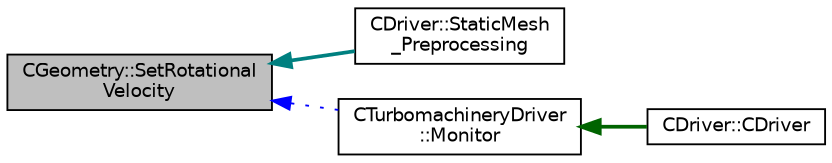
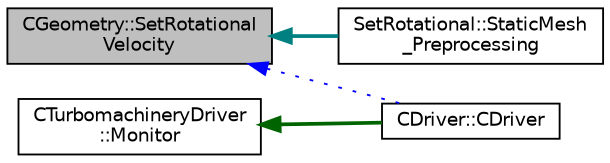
node "CDriver::StaticMesh _Preprocessing": label "CDriver::StaticMesh _Preprocessing" -> "SetRotational::StaticMesh _Preprocessing"
edge "CTurbomachineryDriver ::Monitor" -> "CGeometry::SetRotational Velocity": now "CDriver::CDriver" -> "CGeometry::SetRotational Velocity"
